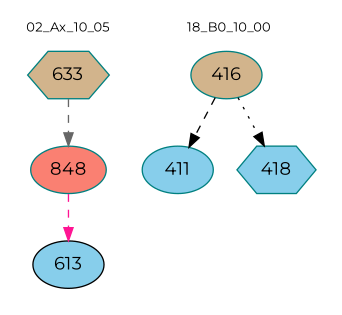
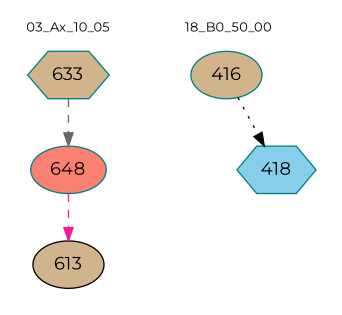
cluster "02_Ax_10_05": label "02_Ax_10_05" -> "03_Ax_10_05"
cluster "18_B0_10_00": label "18_B0_10_00" -> "18_B0_50_00"
node "848": label "848" -> "648"
node "411": removed
node "613": fillcolor skyblue -> tan
